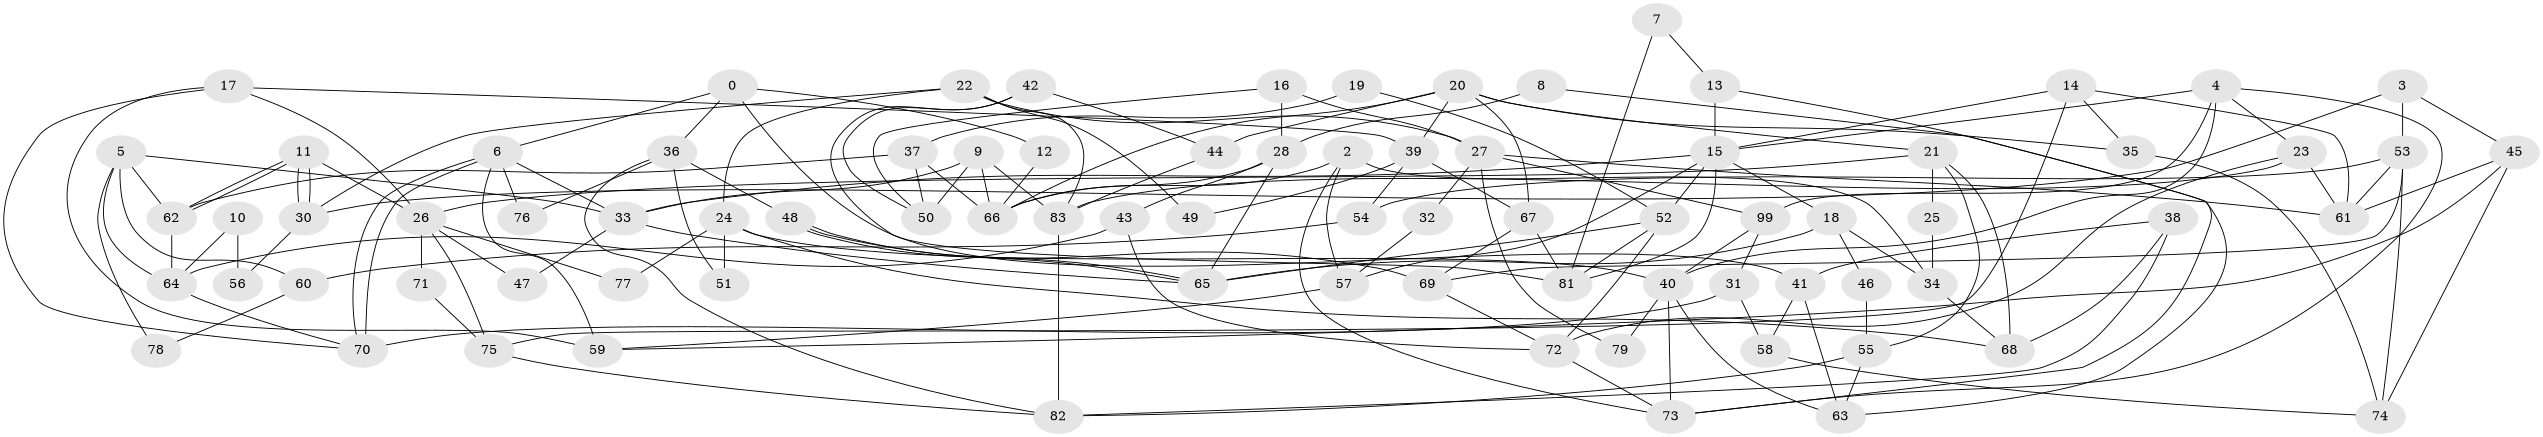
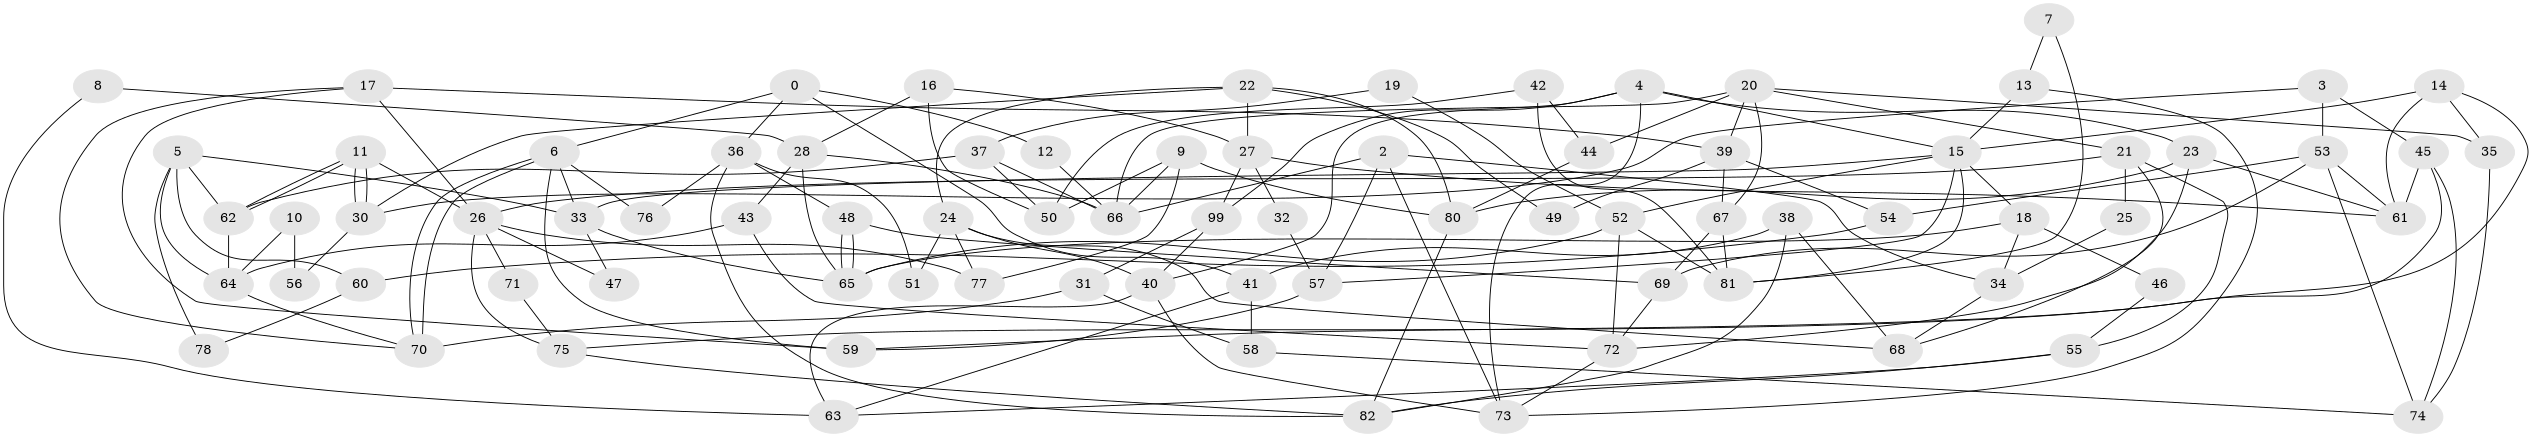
edge "9" -- "33": now "9" -- "77"
node "83": label "83" -> "80"
node "79": removed
